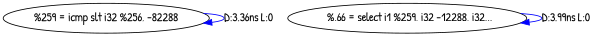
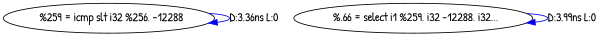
node "%259 = icmp slt i32 %256, -82288": label "%259 = icmp slt i32 %256, -82288" -> "%259 = icmp slt i32 %256, -12288"
